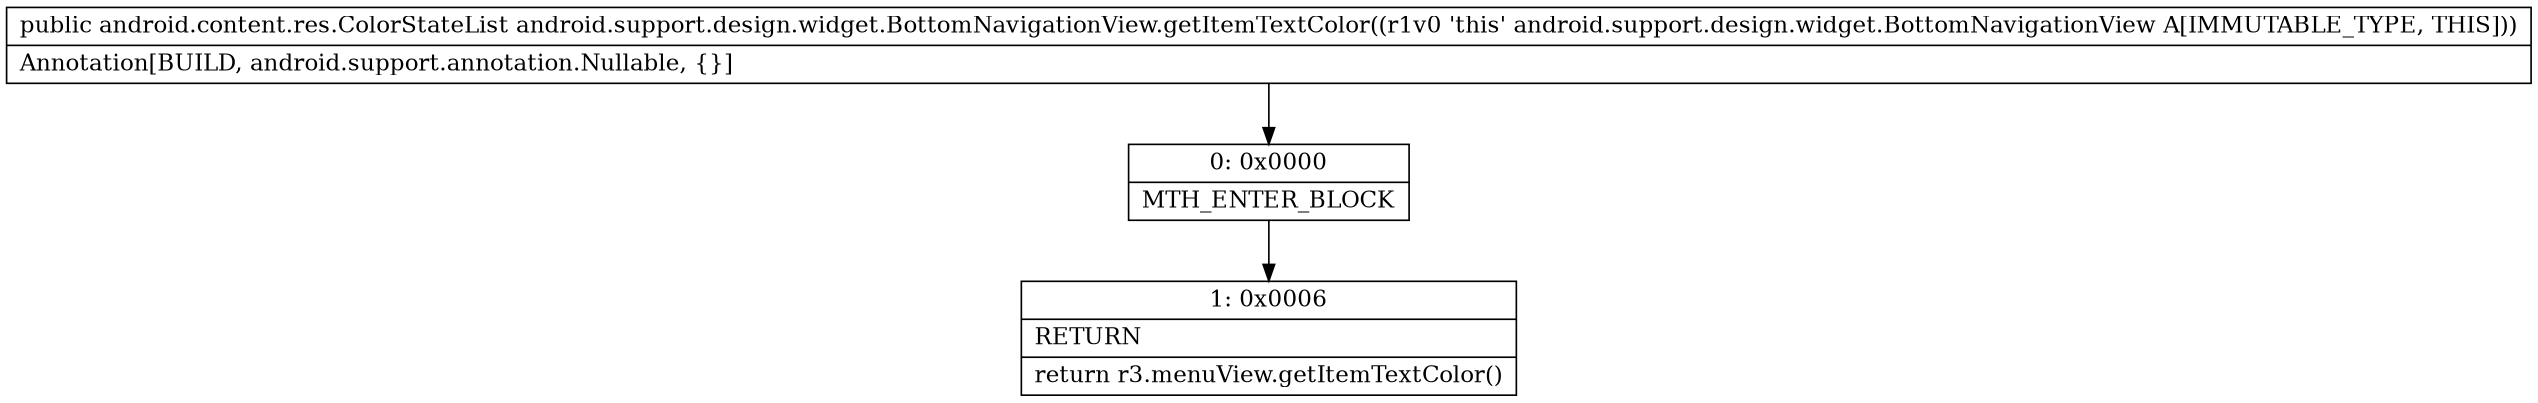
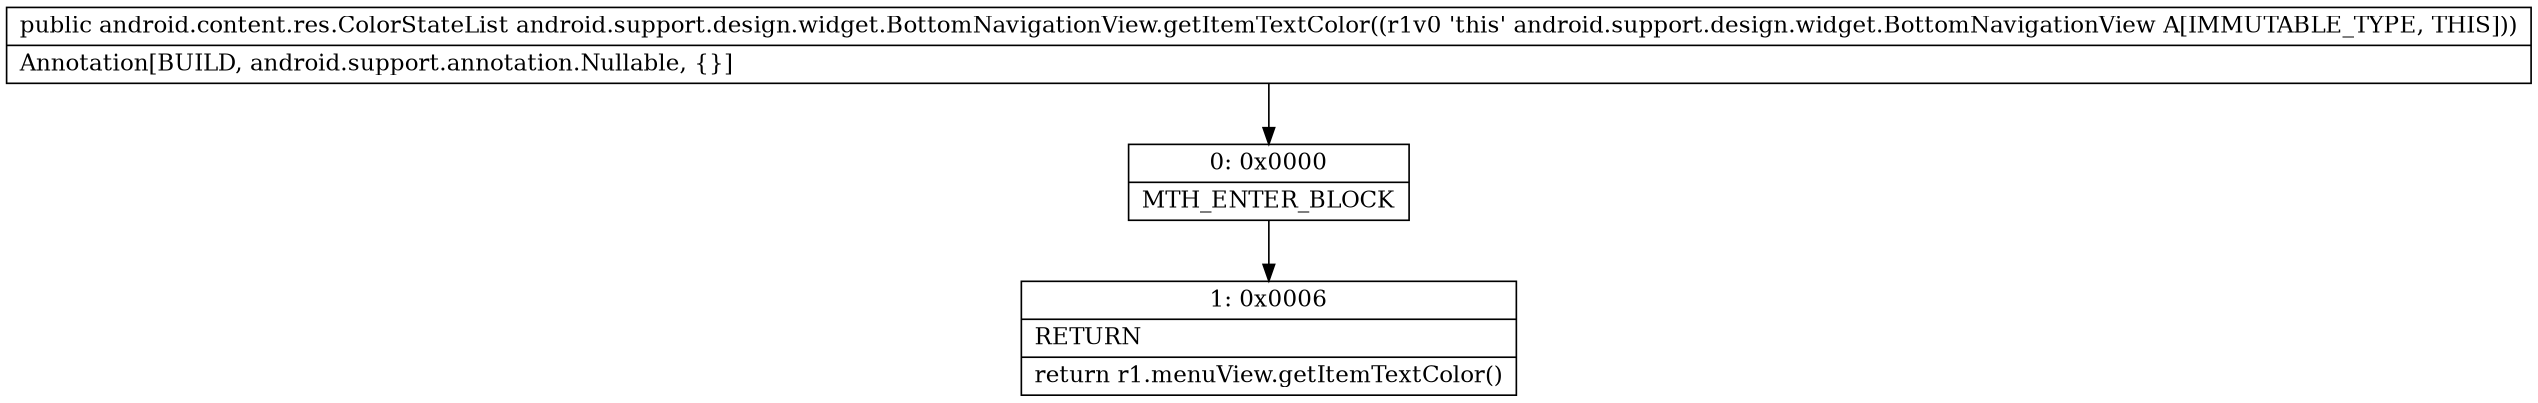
node "1: 0x0006": text "return r3.menuView.getItemTextColor()" -> "return r1.menuView.getItemTextColor()"
